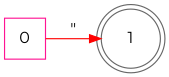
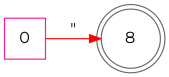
node "1": label "1" -> "8"
